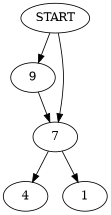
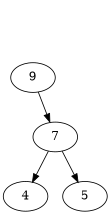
node "START": removed
node "1": label "1" -> "5"
